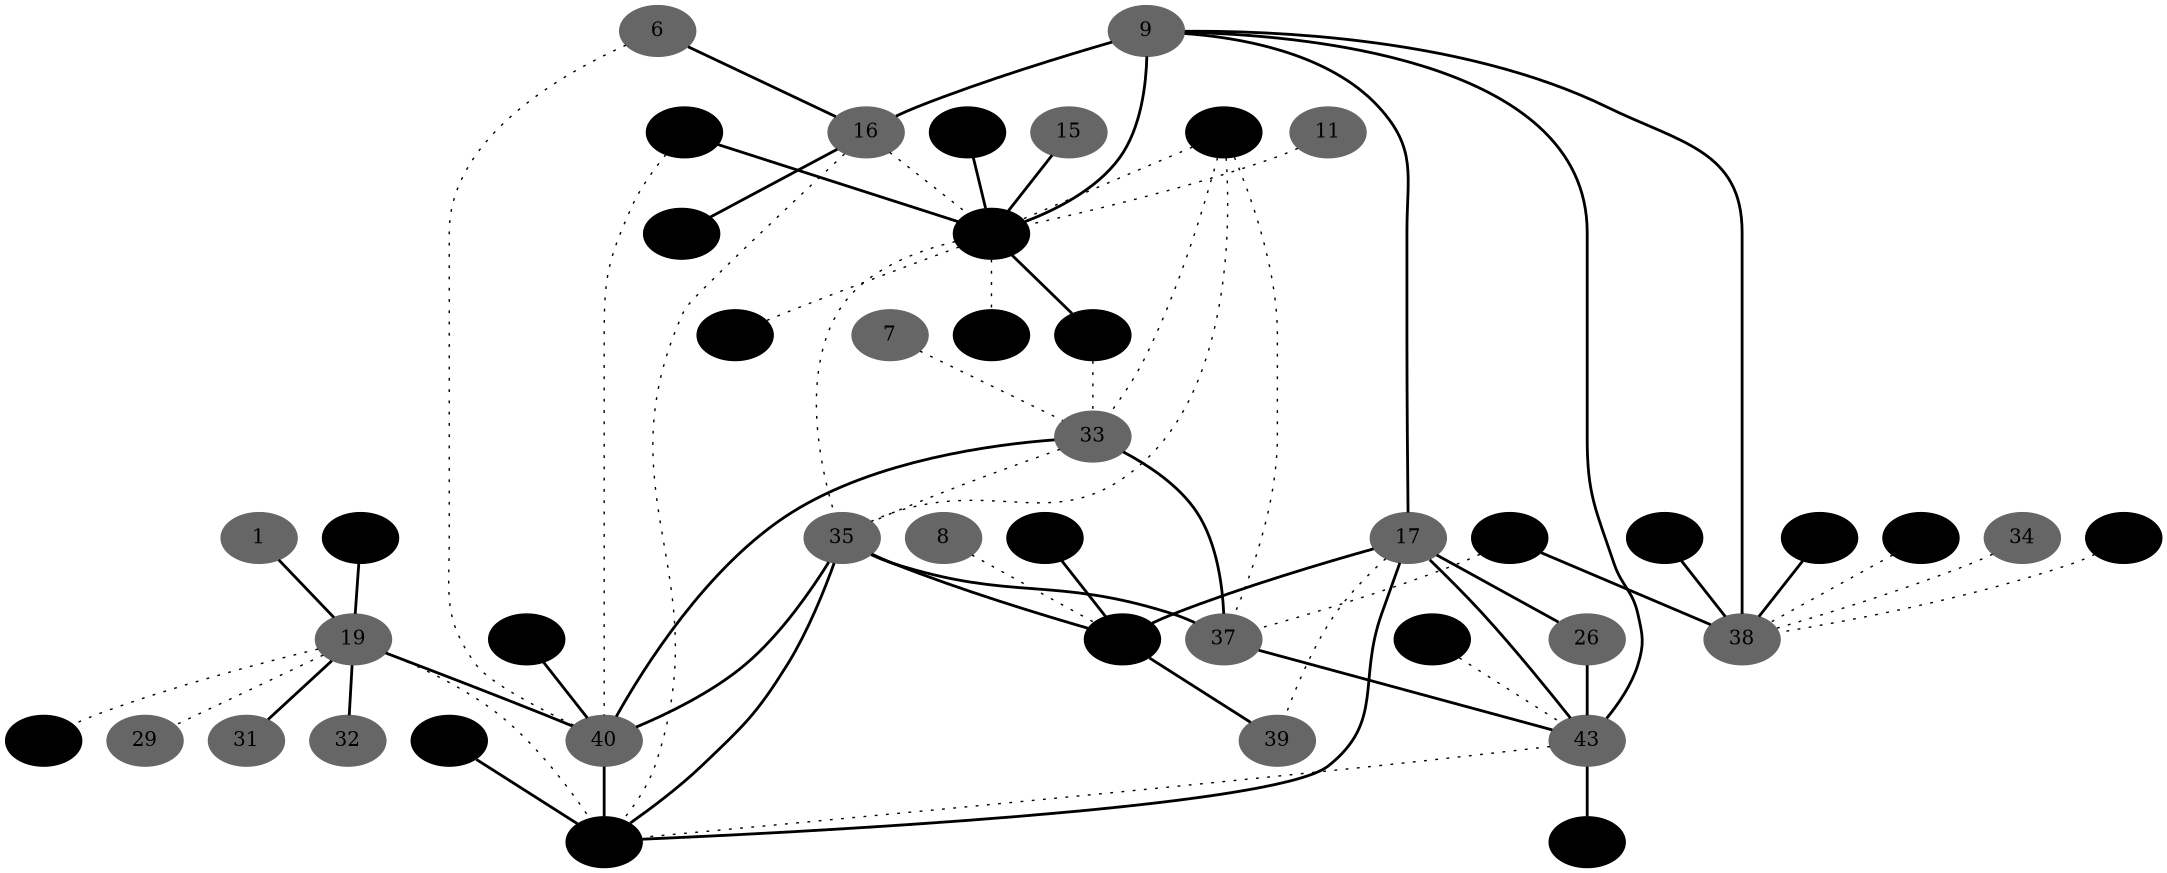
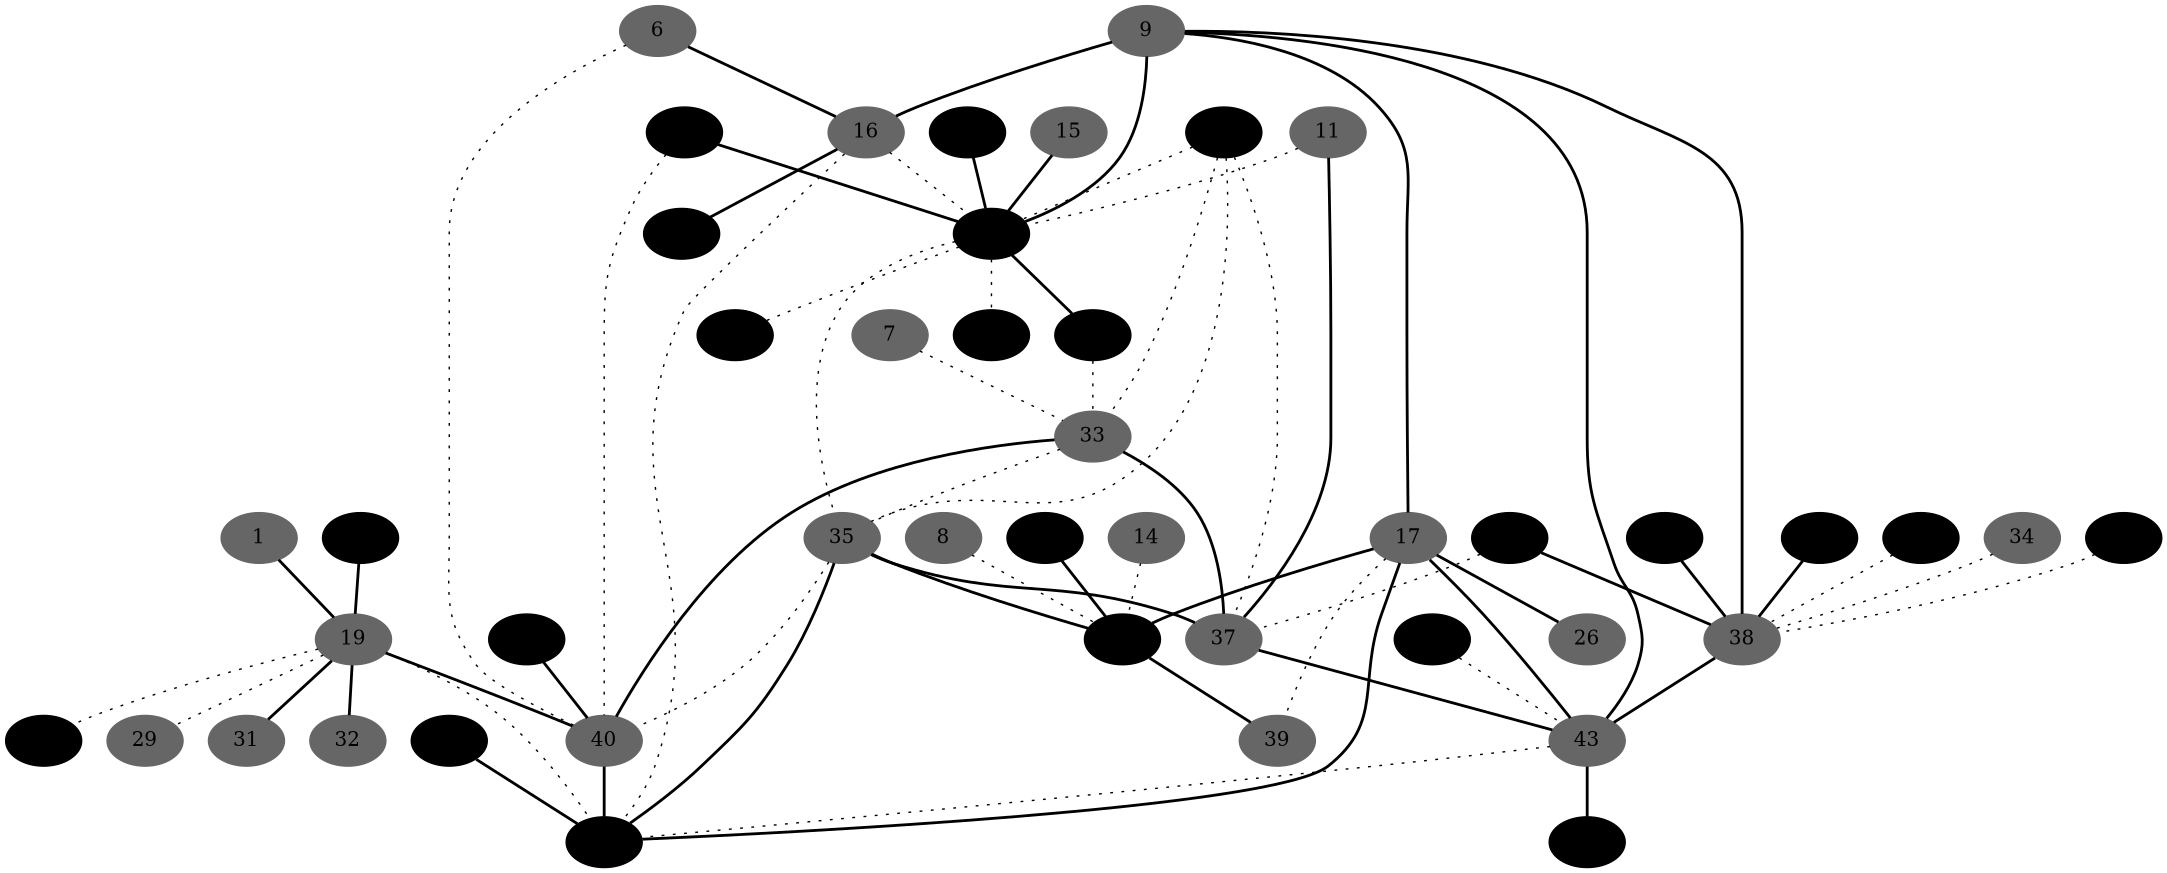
edge "11" -- "37": added
node "14": added
edge "35" -- "40": style bold -> dotted
edge "26" -- "43": now "38" -- "43"
